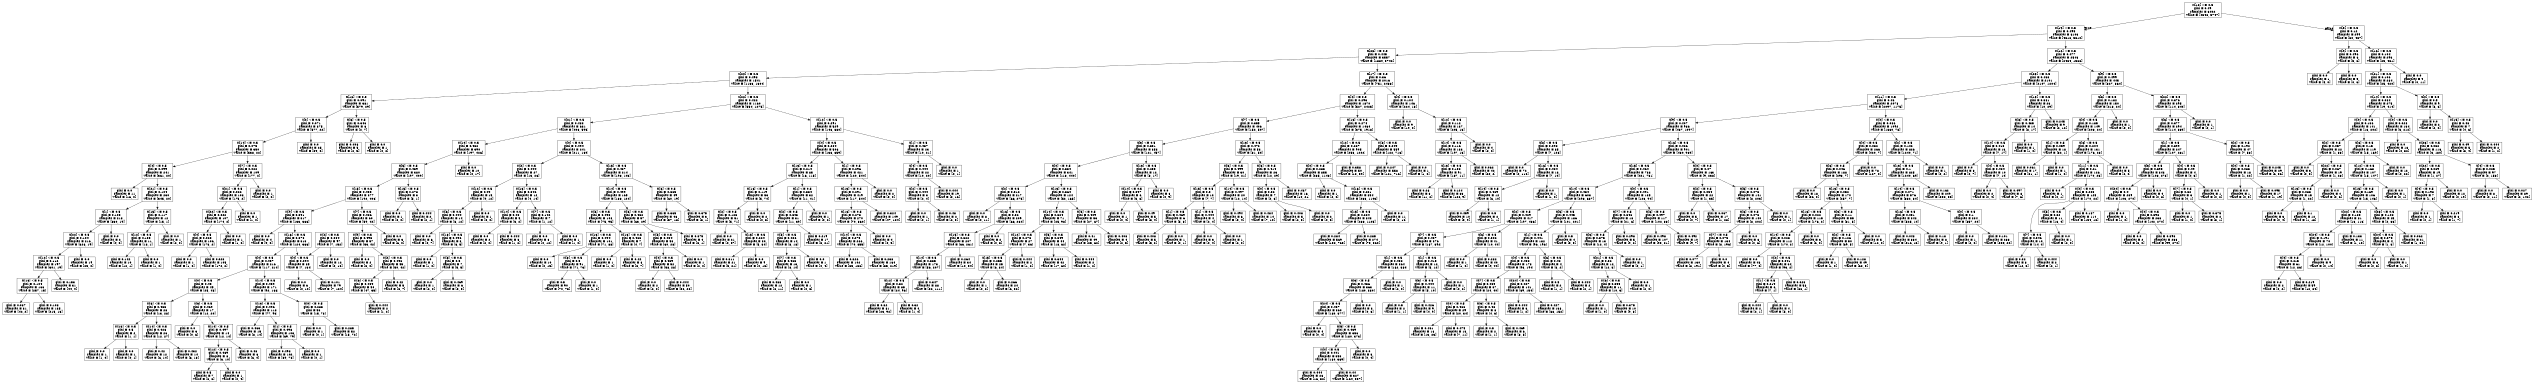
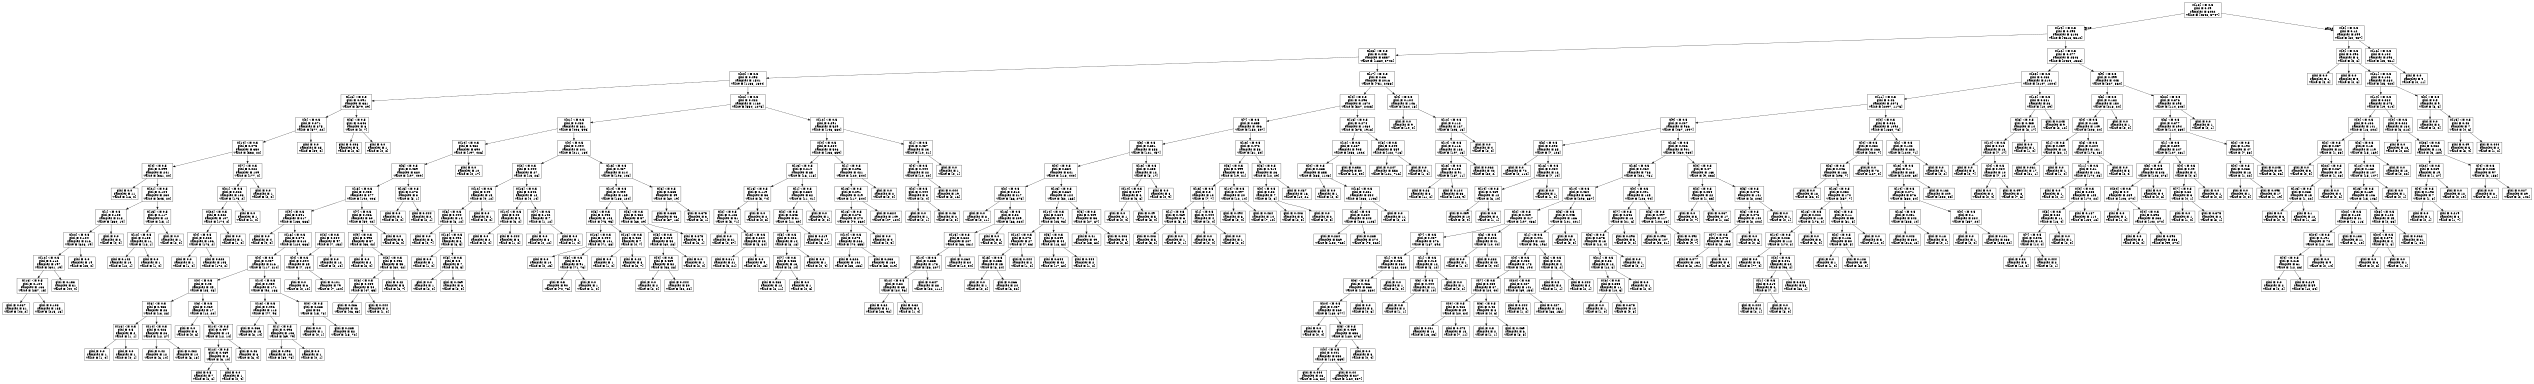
edge "X[16] <= 0.5 gini = 0.104 samples = 293 value = [25, 431]" -> "X[21] <= 0.5 gini = 0.106 samples = 284 value = [25, 420]": now "X[9] <= 0.5 gini = 0.496 samples = 6 value = [5, 6]" -> "X[21] <= 0.5 gini = 0.106 samples = 284 value = [25, 420]"
edge "X[4] <= 0.5 gini = 0.203 samples = 125 value = [170, 22]" -> "X[7] <= 0.5 gini = 0.346 samples = 10 value = [14, 4]": now "X[5] <= 0.5 gini = 0.32 samples = 11 value = [16, 4]" -> "X[7] <= 0.5 gini = 0.346 samples = 10 value = [14, 4]"
node "gini = 0.486 samples = 48 value = [46, 33]": added
node "gini = 0.426 samples = 9 value = [4, 9]": removed
